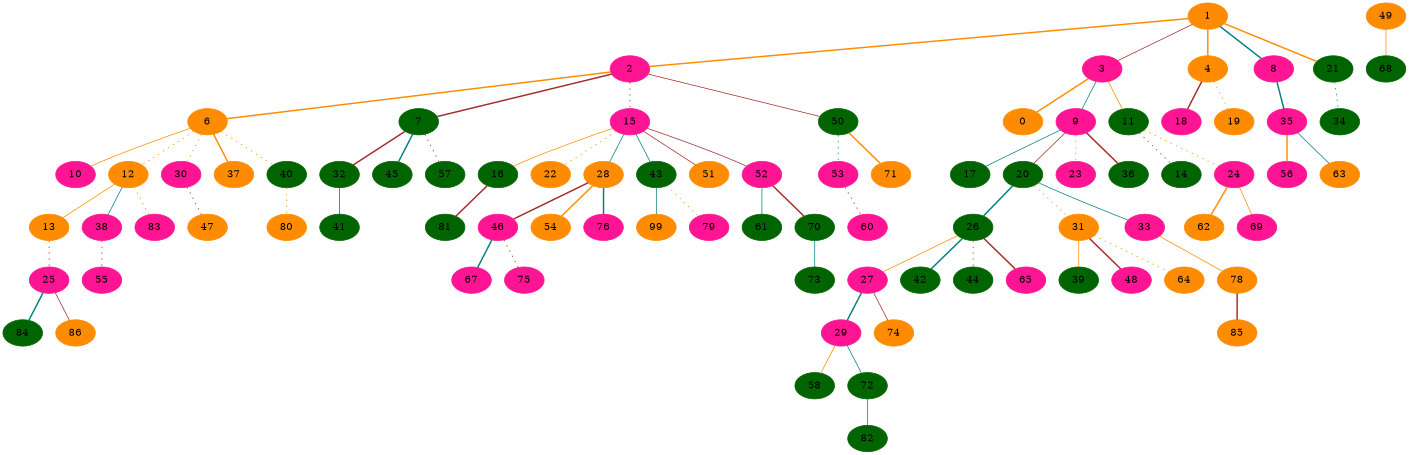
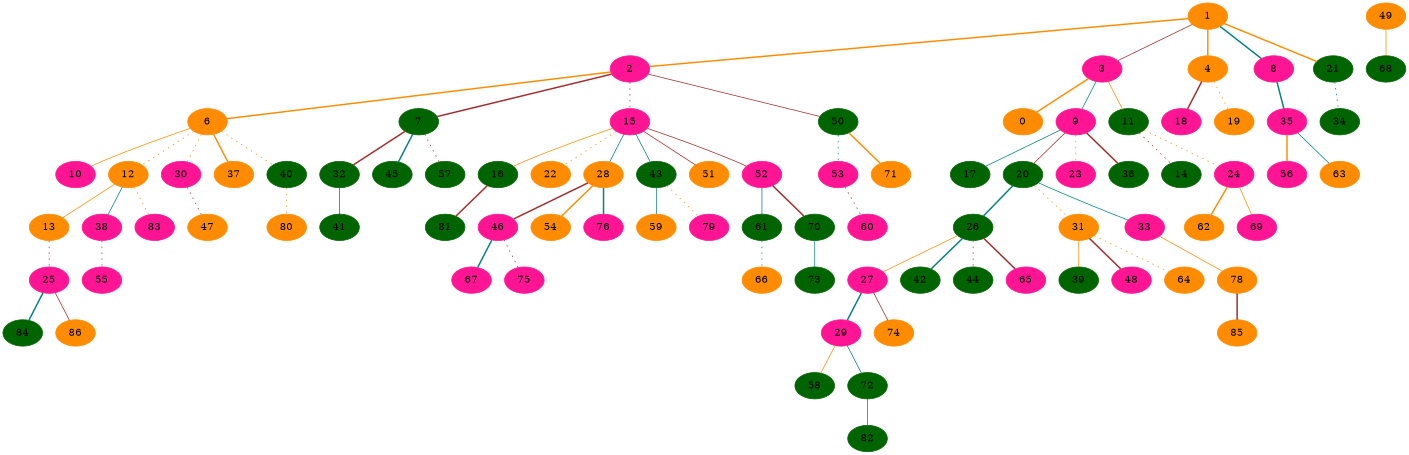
node "99": label "99" -> "59"
node "66": added
